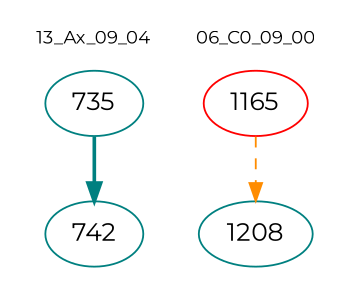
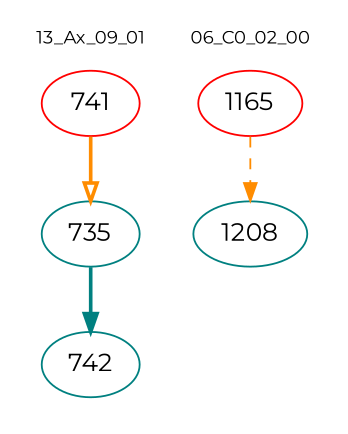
cluster "13_Ax_09_04": label "13_Ax_09_04" -> "13_Ax_09_01"
cluster "06_C0_09_00": label "06_C0_09_00" -> "06_C0_02_00"
node "741": added
